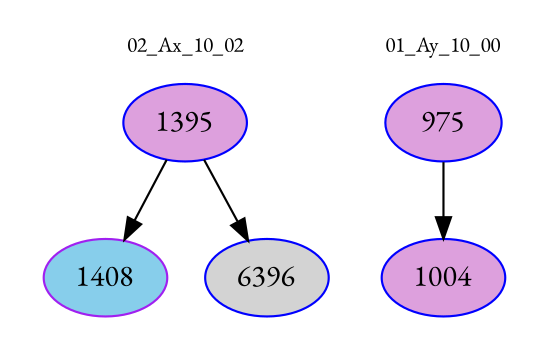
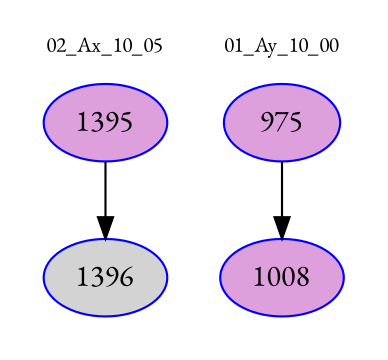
cluster "02_Ax_10_02": label "02_Ax_10_02" -> "02_Ax_10_05"
node "1408": removed
node "6396": label "6396" -> "1396"
node "1004": label "1004" -> "1008"
